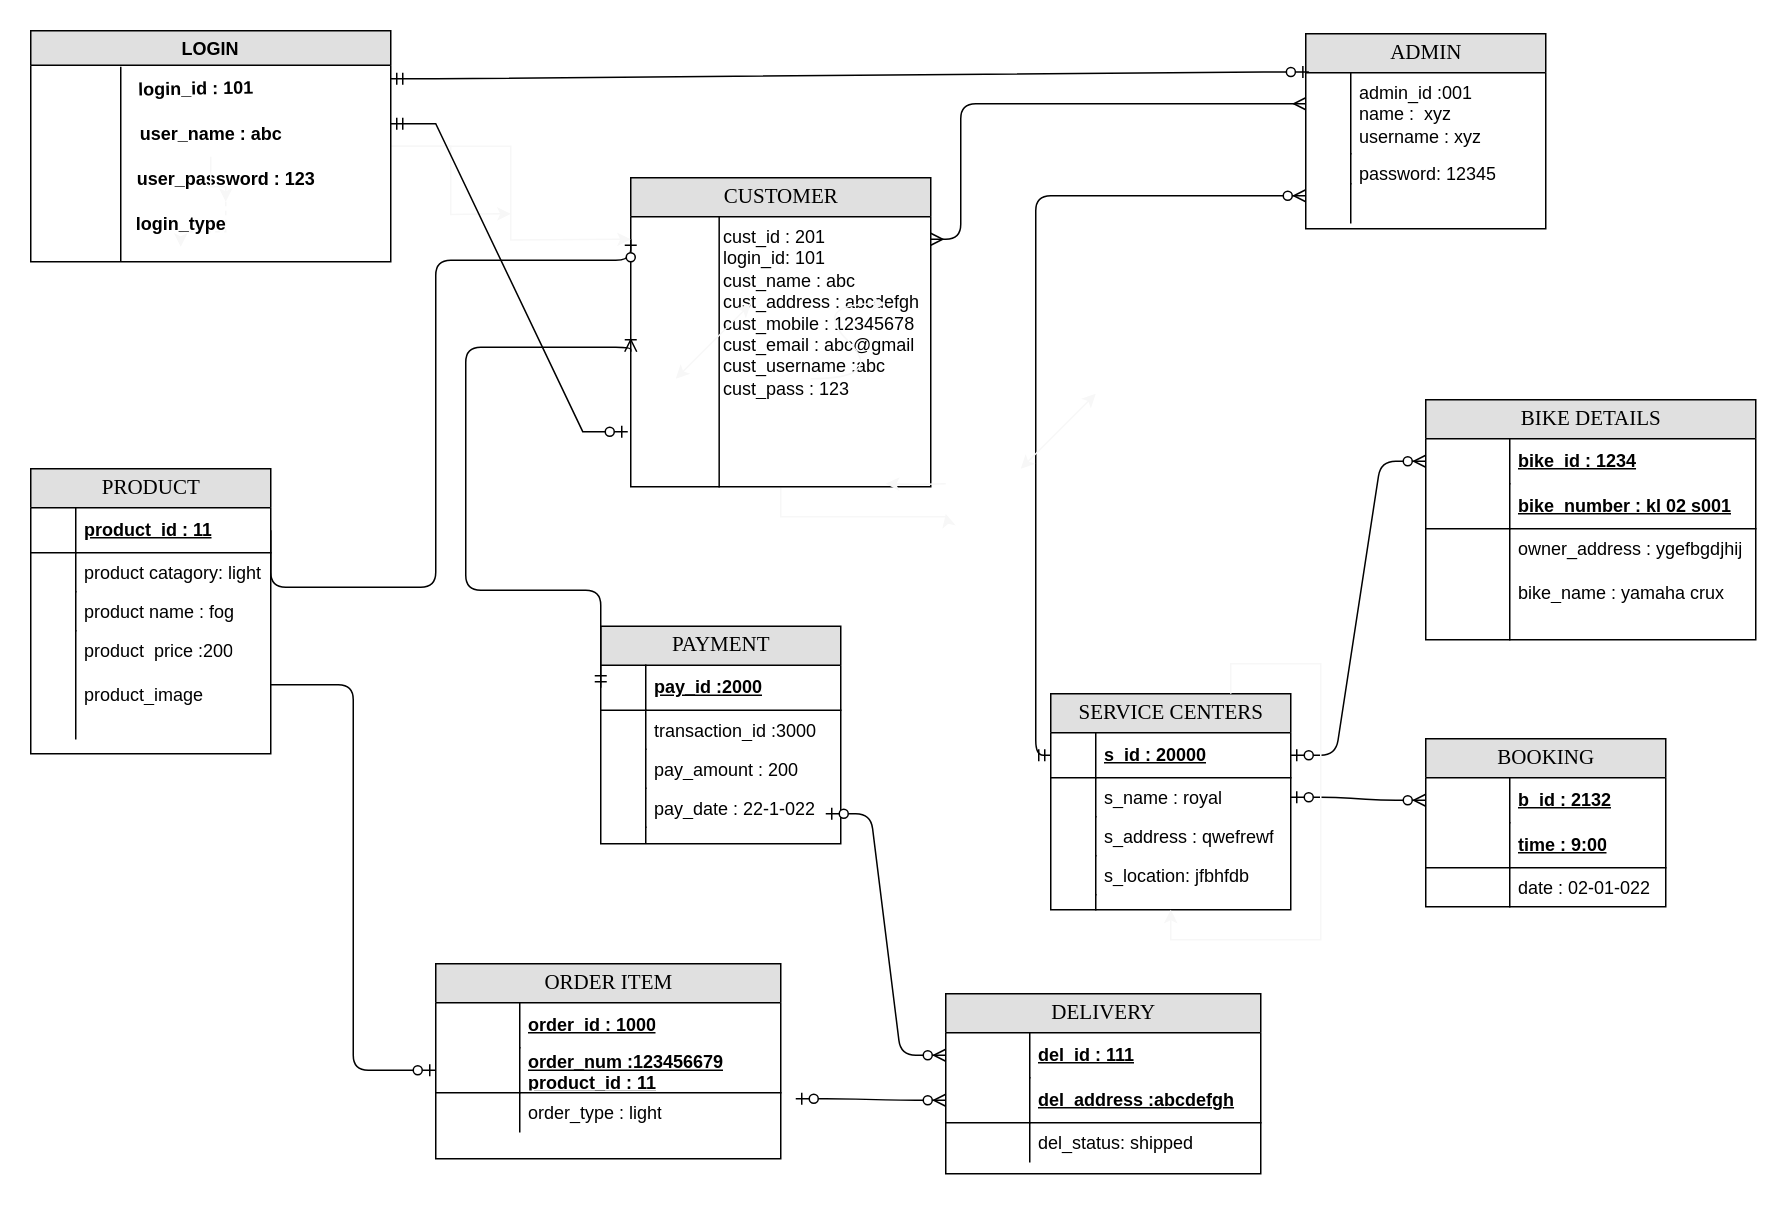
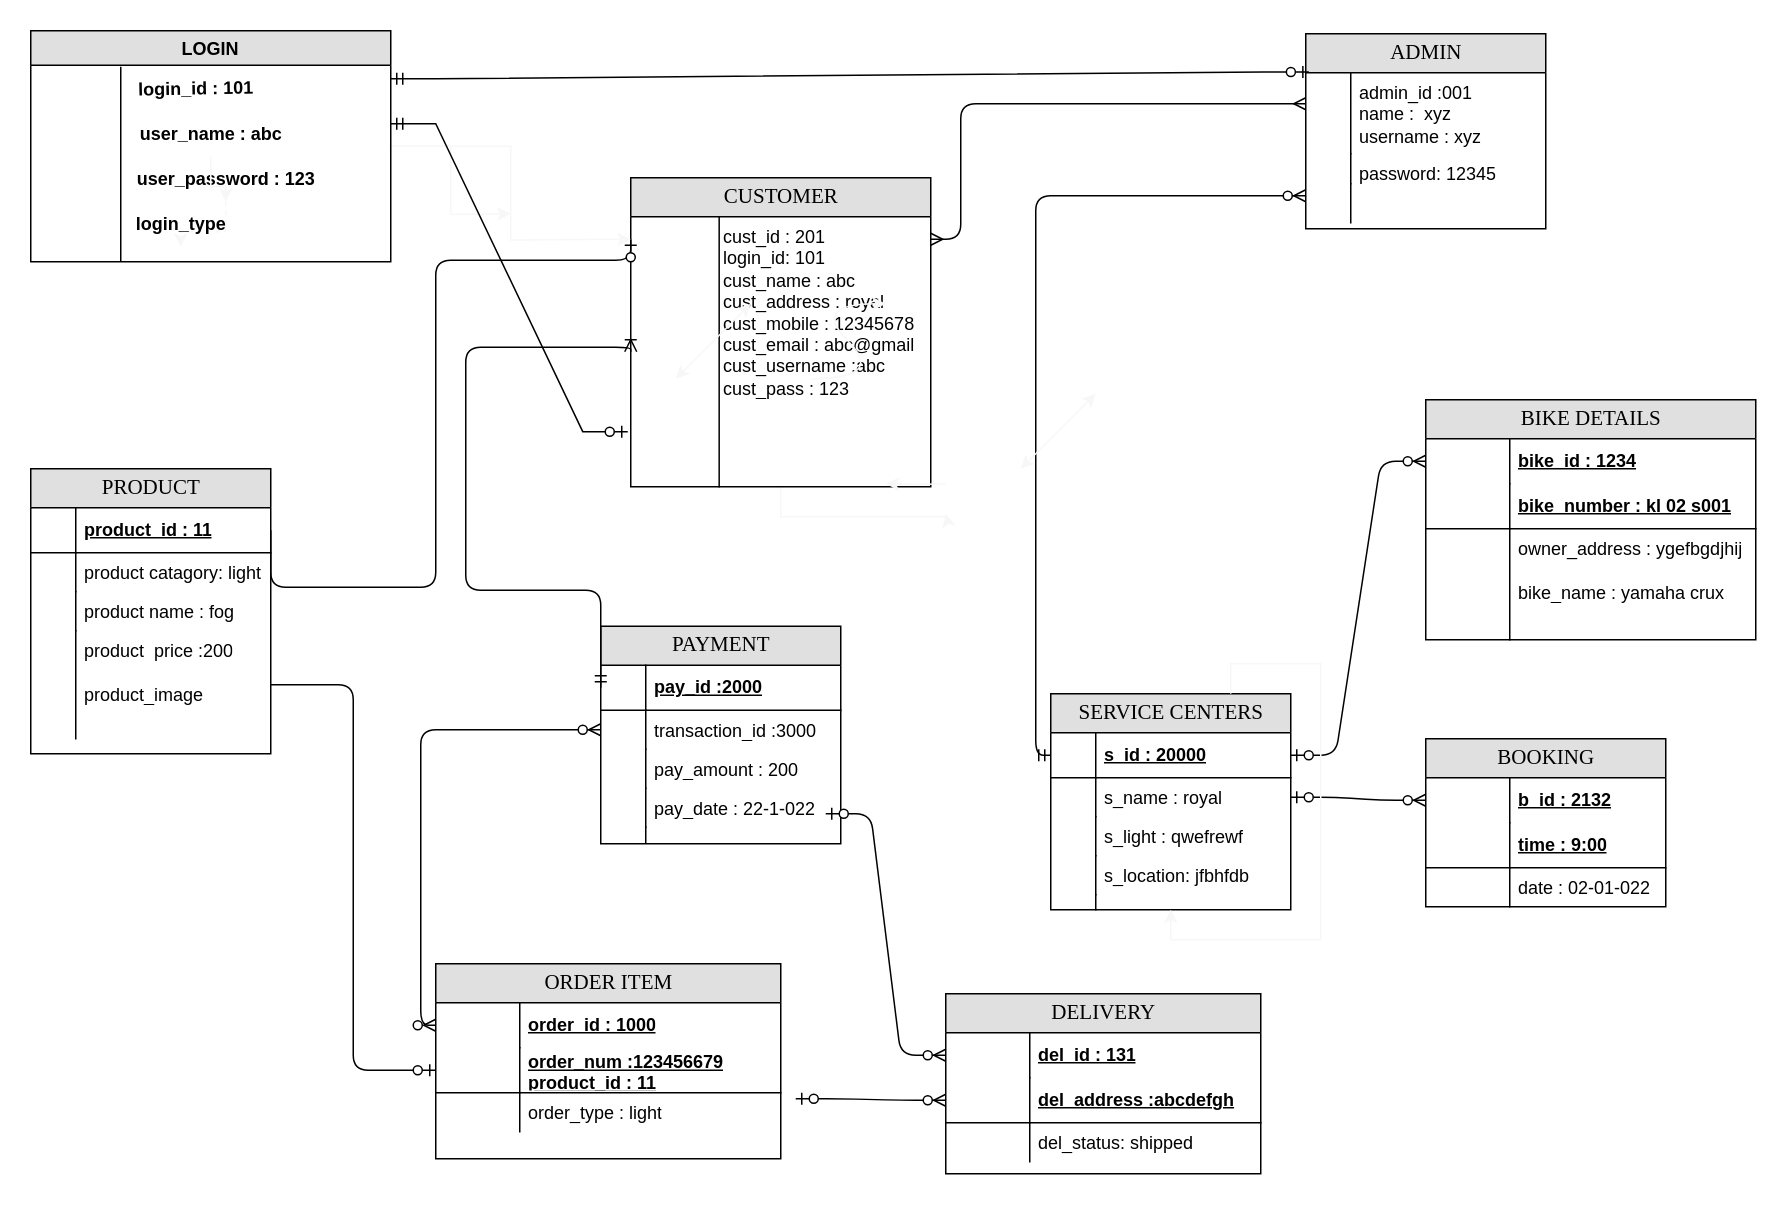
node "cust_id : 201 login_id: 101 cust_name : abc cust_address : abcdefgh cust_mobile : 12345678 cust_email : abc@gmail cust_username :abc cust_pass : 123": label "cust_id : 201 login_id: 101 cust_name : abc cust_address : abcdefgh cust_mobile : 12345678 cust_email : abc@gmail cust_username :abc cust_pass : 123" -> "cust_id : 201 login_id: 101 cust_name : abc cust_address : royal cust_mobile : 12345678 cust_email : abc@gmail cust_username :abc cust_pass : 123"
edge "transaction_id :3000" -- "order_id : 1000": added
node "s_address : qwefrewf": label "s_address : qwefrewf" -> "s_light : qwefrewf"
node "del_id : 111": label "del_id : 111" -> "del_id : 131"
